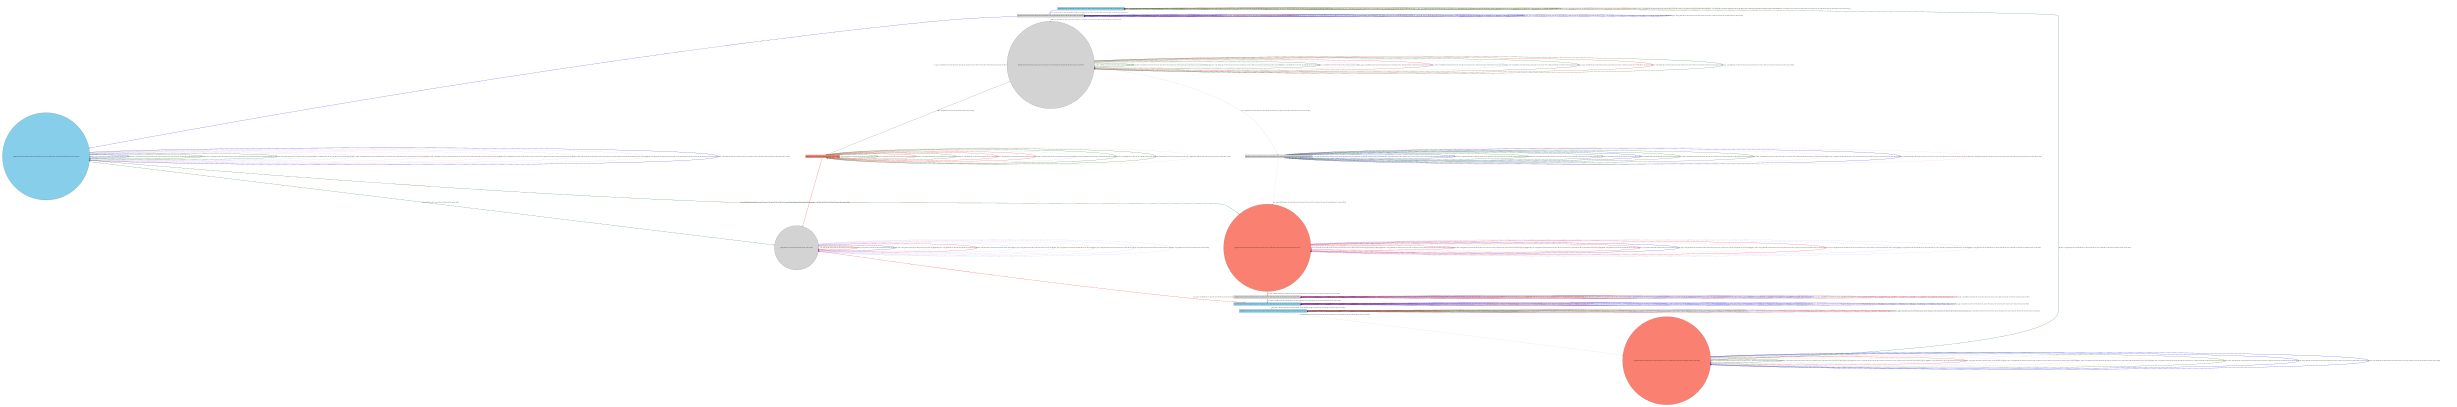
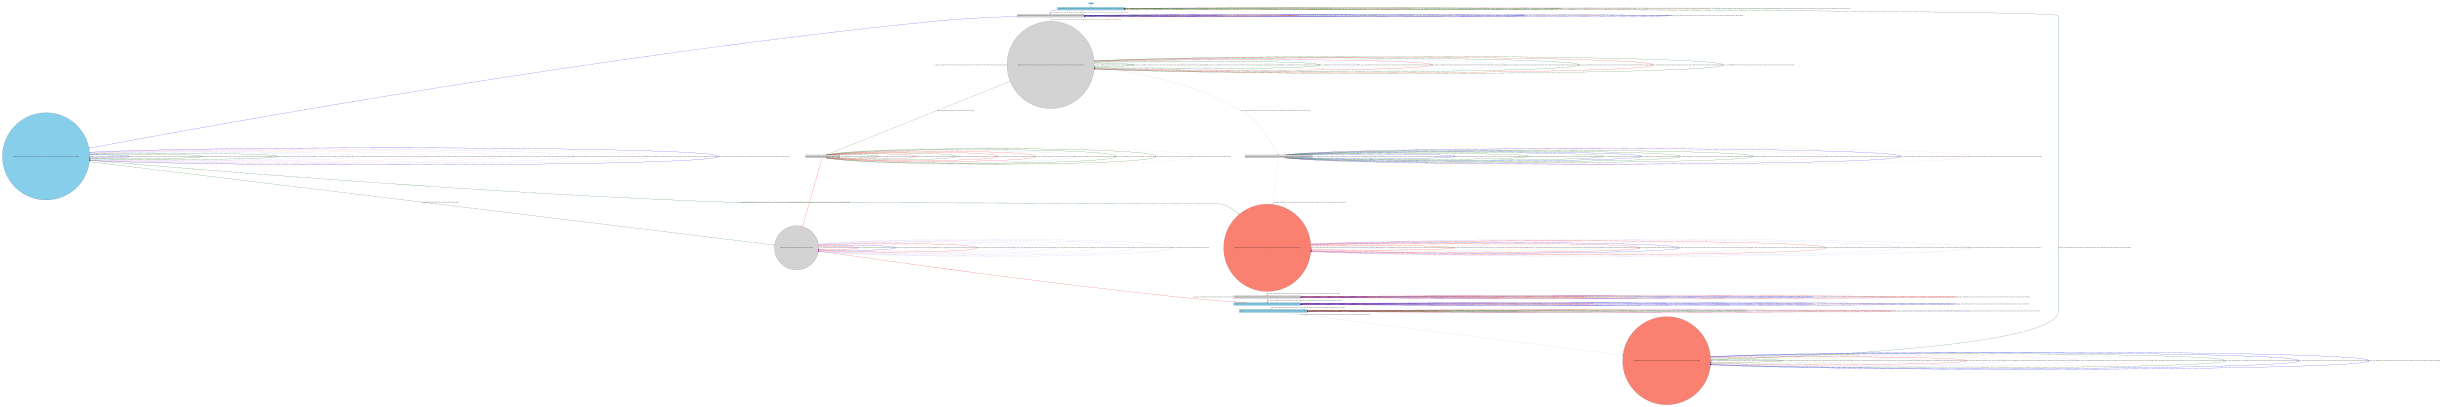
node "__start0": added
node "5@[((EUR and COF and CAP and TON and not DOL and not TEA))]": fillcolor salmon -> lightgrey
